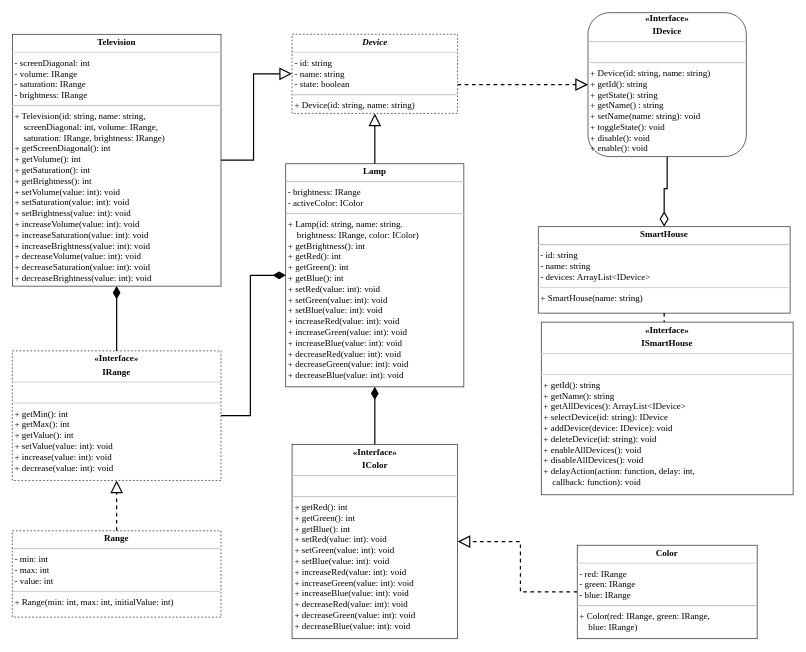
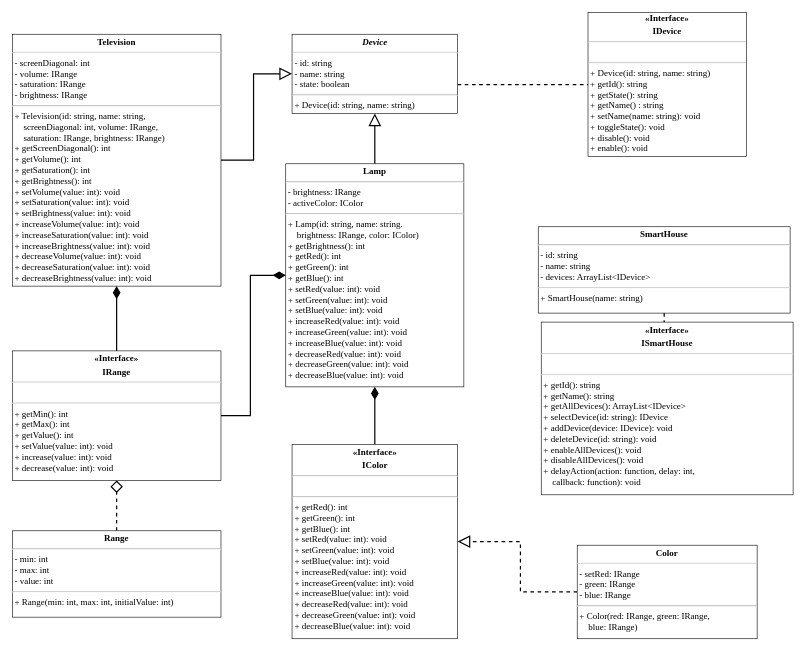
node "Device - id: string - name: string - state: boolean + Device(id: string, name: string)": style dashed -> solid
edge "Device - id: string - name: string - state: boolean + Device(id: string, name: string)" -> "«Interface» IDevice + Device(id: string, name: string) + getId(): string + getState(): string + getName() : string + setName(name: string): void + toggleState(): void + disable(): void + enable(): void": arrowhead block -> none
node "«Interface» IDevice + Device(id: string, name: string) + getId(): string + getState(): string + getName() : string + setName(name: string): void + toggleState(): void + disable(): void + enable(): void": shape rounded rectangle -> rectangle
edge "«Interface» IDevice + Device(id: string, name: string) + getId(): string + getState(): string + getName() : string + setName(name: string): void + toggleState(): void + disable(): void + enable(): void" -> "SmartHouse - id: string - name: string - devices: ArrayList<IDevice> + SmartHouse(name: string)": removed
node "«Interface» IRange + getMin(): int + getMax(): int + getValue(): int + setValue(value: int): void + increase(value: int): void + decrease(value: int): void": style dashed -> solid
edge "Range - min: int- max: int - value: int + Range(min: int, max: int, initialValue: int)" -> "«Interface» IRange + getMin(): int + getMax(): int + getValue(): int + setValue(value: int): void + increase(value: int): void + decrease(value: int): void": arrowhead block -> diamond
node "Range - min: int- max: int - value: int + Range(min: int, max: int, initialValue: int)": style dashed -> solid
node "Color - red: IRange- green: IRange - blue: IRange + Color(red: IRange, green: IRange, blue: IRange)": label "Color - red: IRange- green: IRange - blue: IRange + Color(red: IRange, green: IRange, blue: IRange)" -> "Color - setRed: IRange- green: IRange - blue: IRange + Color(red: IRange, green: IRange, blue: IRange)"
